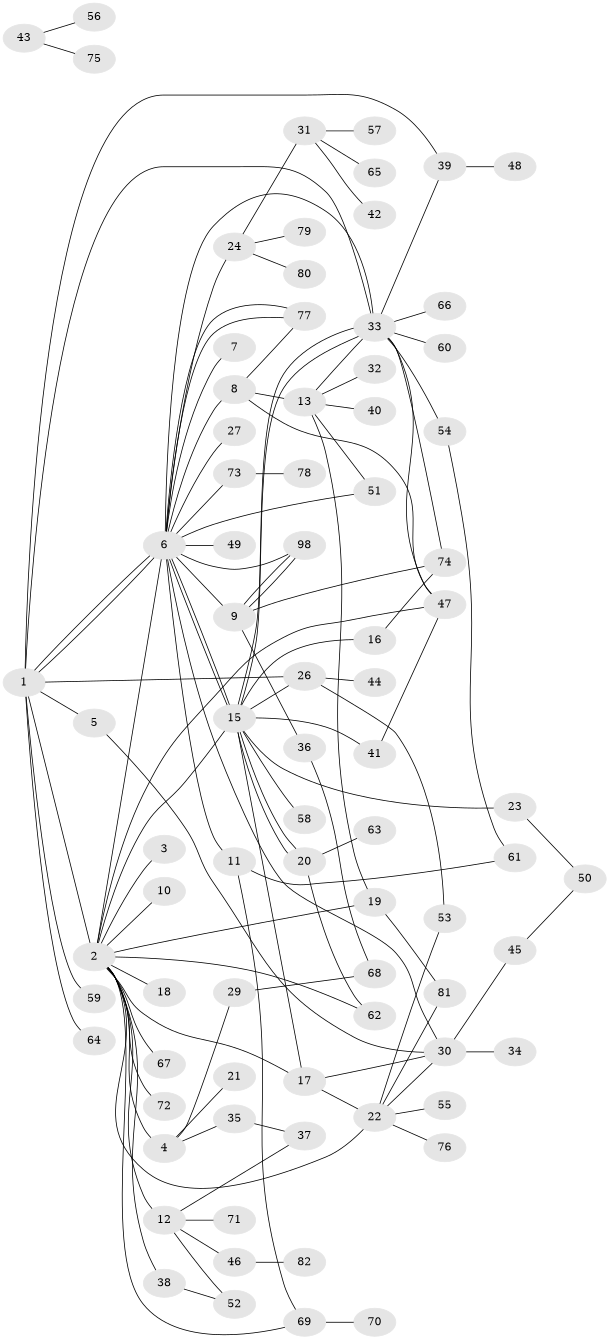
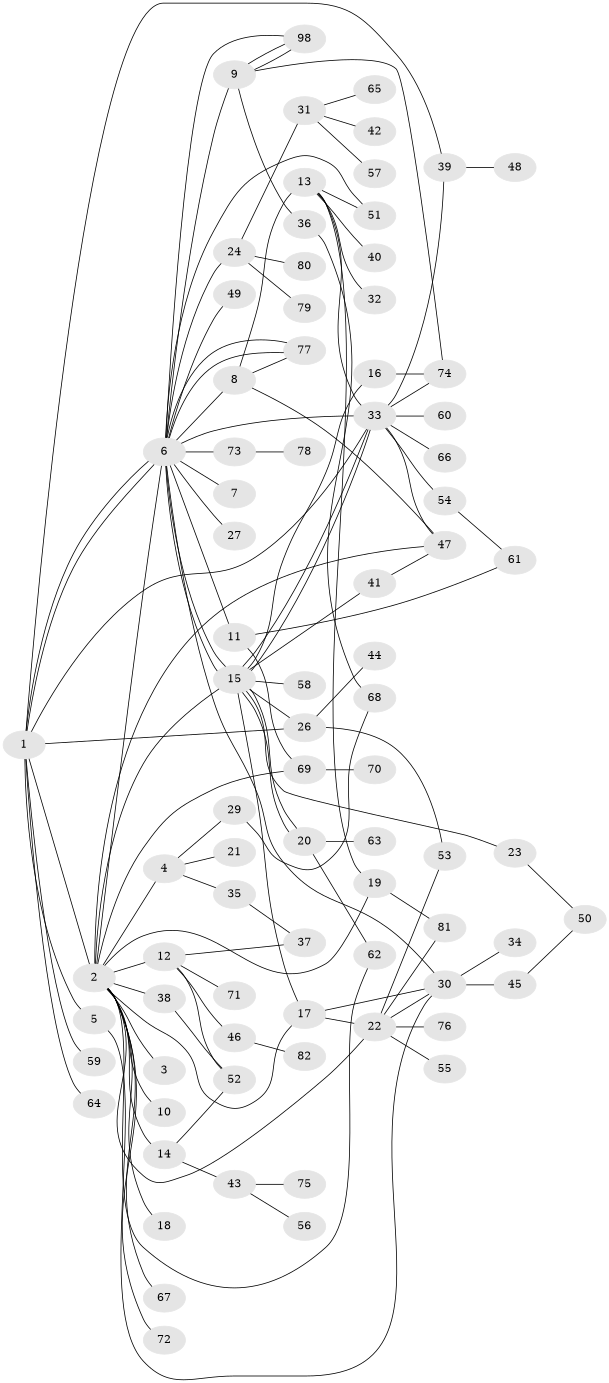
node "14": added
